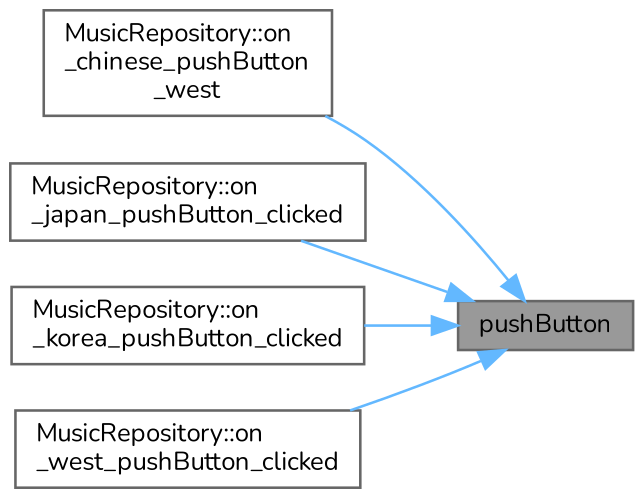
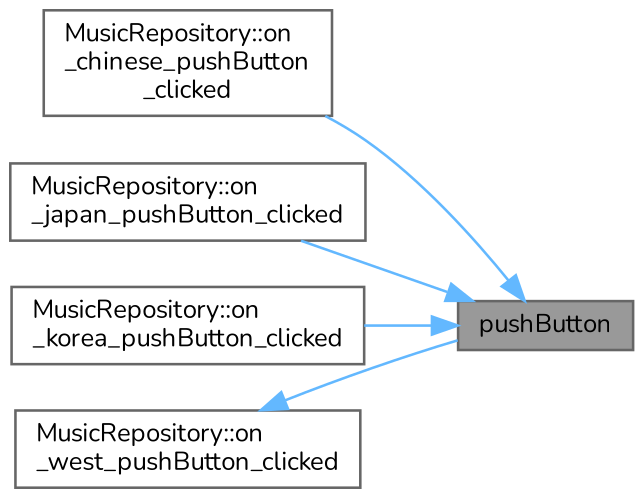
node "MusicRepository::on _chinese_pushButton _west": label "MusicRepository::on _chinese_pushButton _west" -> "MusicRepository::on _chinese_pushButton _clicked"
edge "MusicRepository::on _west_pushButton_clicked" -> "pushButton": reversed
